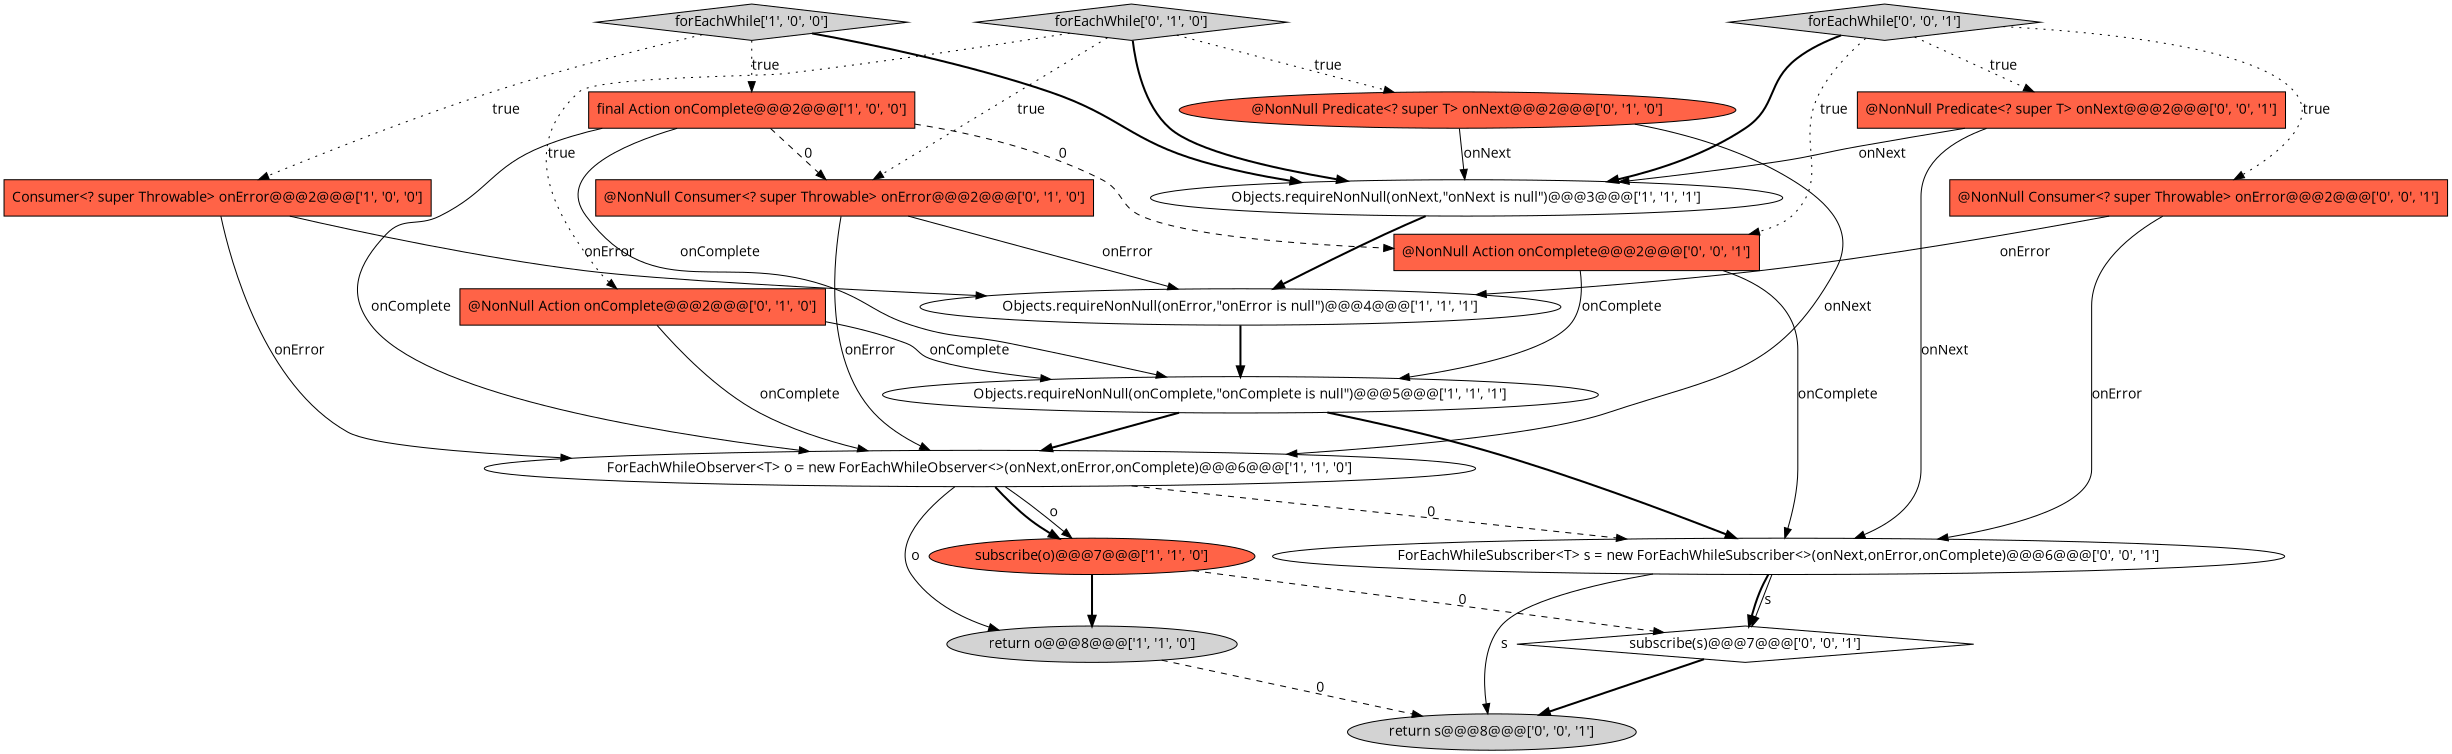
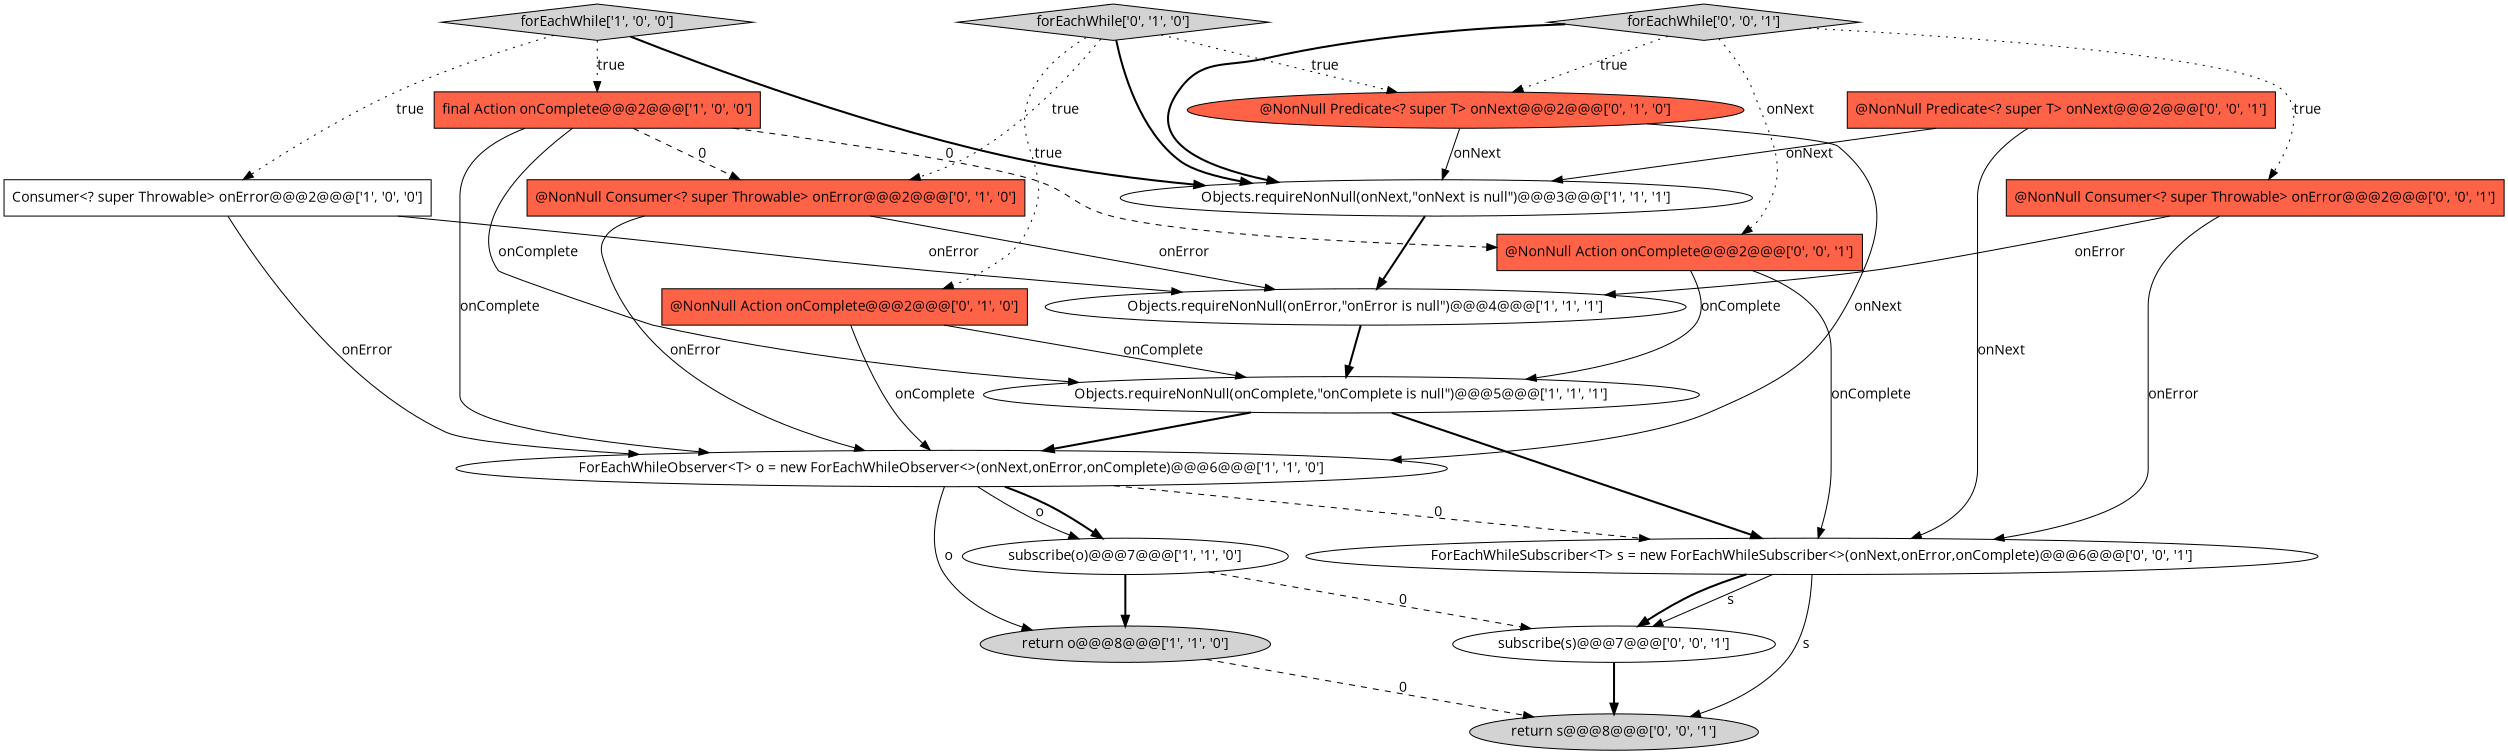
edge "forEachWhile['0', '0', '1']" -> "@NonNull Predicate<? super T> onNext@@@2@@@['0', '0', '1']": now "forEachWhile['0', '0', '1']" -> "@NonNull Predicate<? super T> onNext@@@2@@@['0', '1', '0']"
edge "forEachWhile['0', '0', '1']" -> "@NonNull Action onComplete@@@2@@@['0', '0', '1']": label "true" -> "onNext"
node "Consumer<? super Throwable> onError@@@2@@@['1', '0', '0']": fillcolor tomato -> white
node "subscribe(o)@@@7@@@['1', '1', '0']": fillcolor tomato -> white
node "subscribe(s)@@@7@@@['0', '0', '1']": shape diamond -> ellipse
